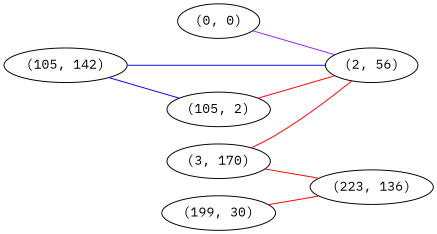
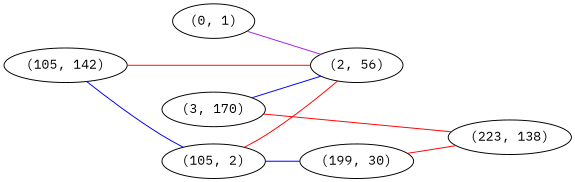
node "(0, 0)": label "(0, 0)" -> "(0, 1)"
edge "(105, 142)" -- "(2, 56)": color blue -> red
edge "(2, 56)" -- "(3, 170)": color red -> blue
edge "(105, 2)" -- "(199, 30)": added
node "(223, 136)": label "(223, 136)" -> "(223, 138)"
